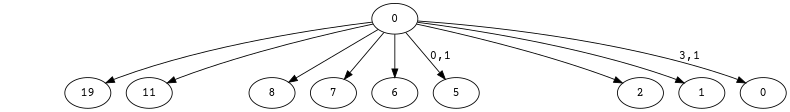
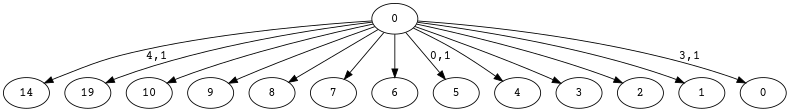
node "14": added
node "11": label "11" -> "10"
node "9": added
node "4": added
node "3": added
